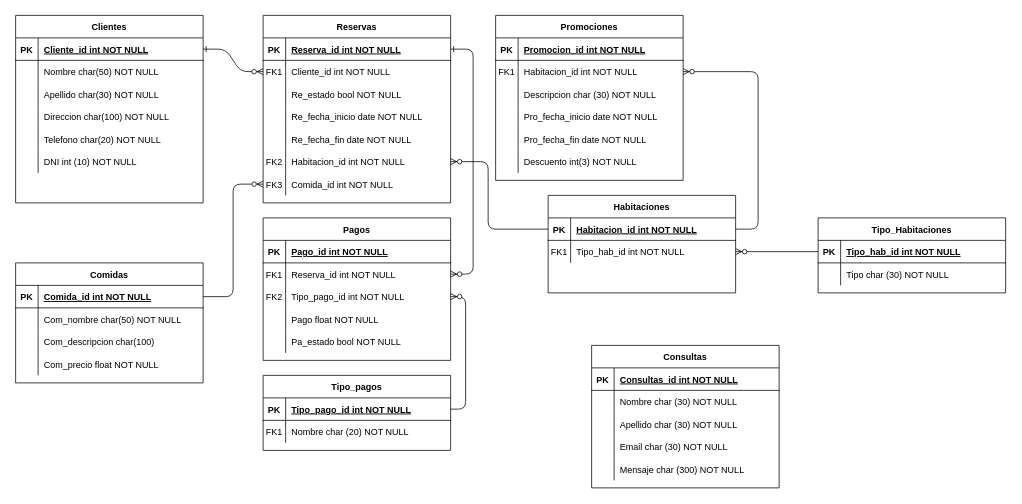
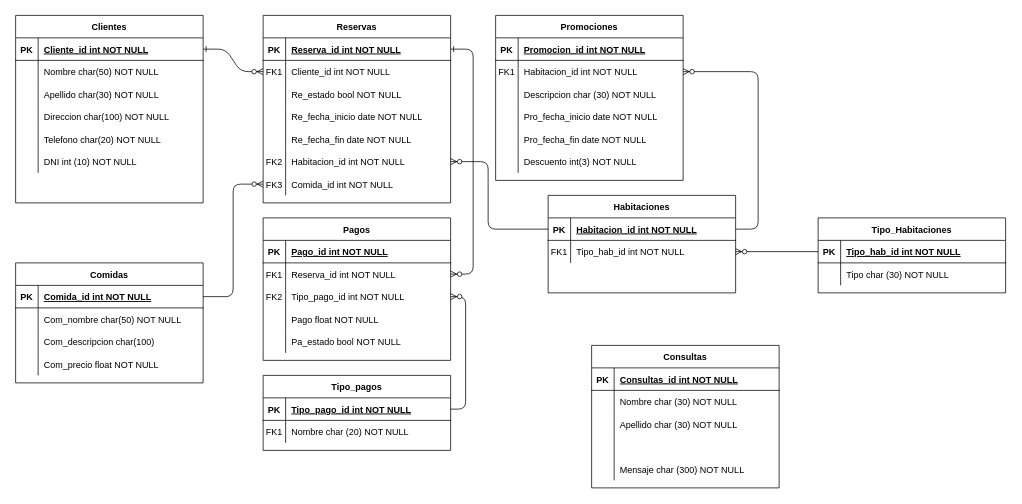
node "Email char (30) NOT NULL": removed
